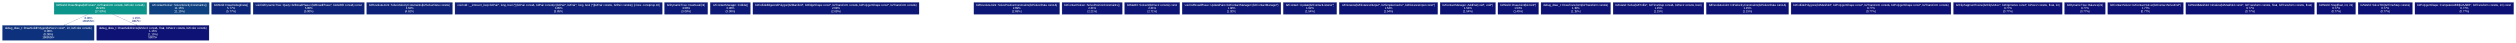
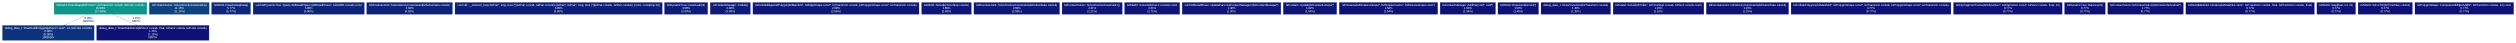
node "b2World::Solve(b2TimeStep const&) 2.69% (2.69%)": added
